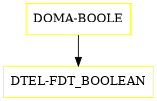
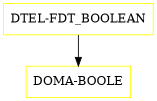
edge "DOMA-BOOLE" -> "DTEL-FDT_BOOLEAN": reversed
